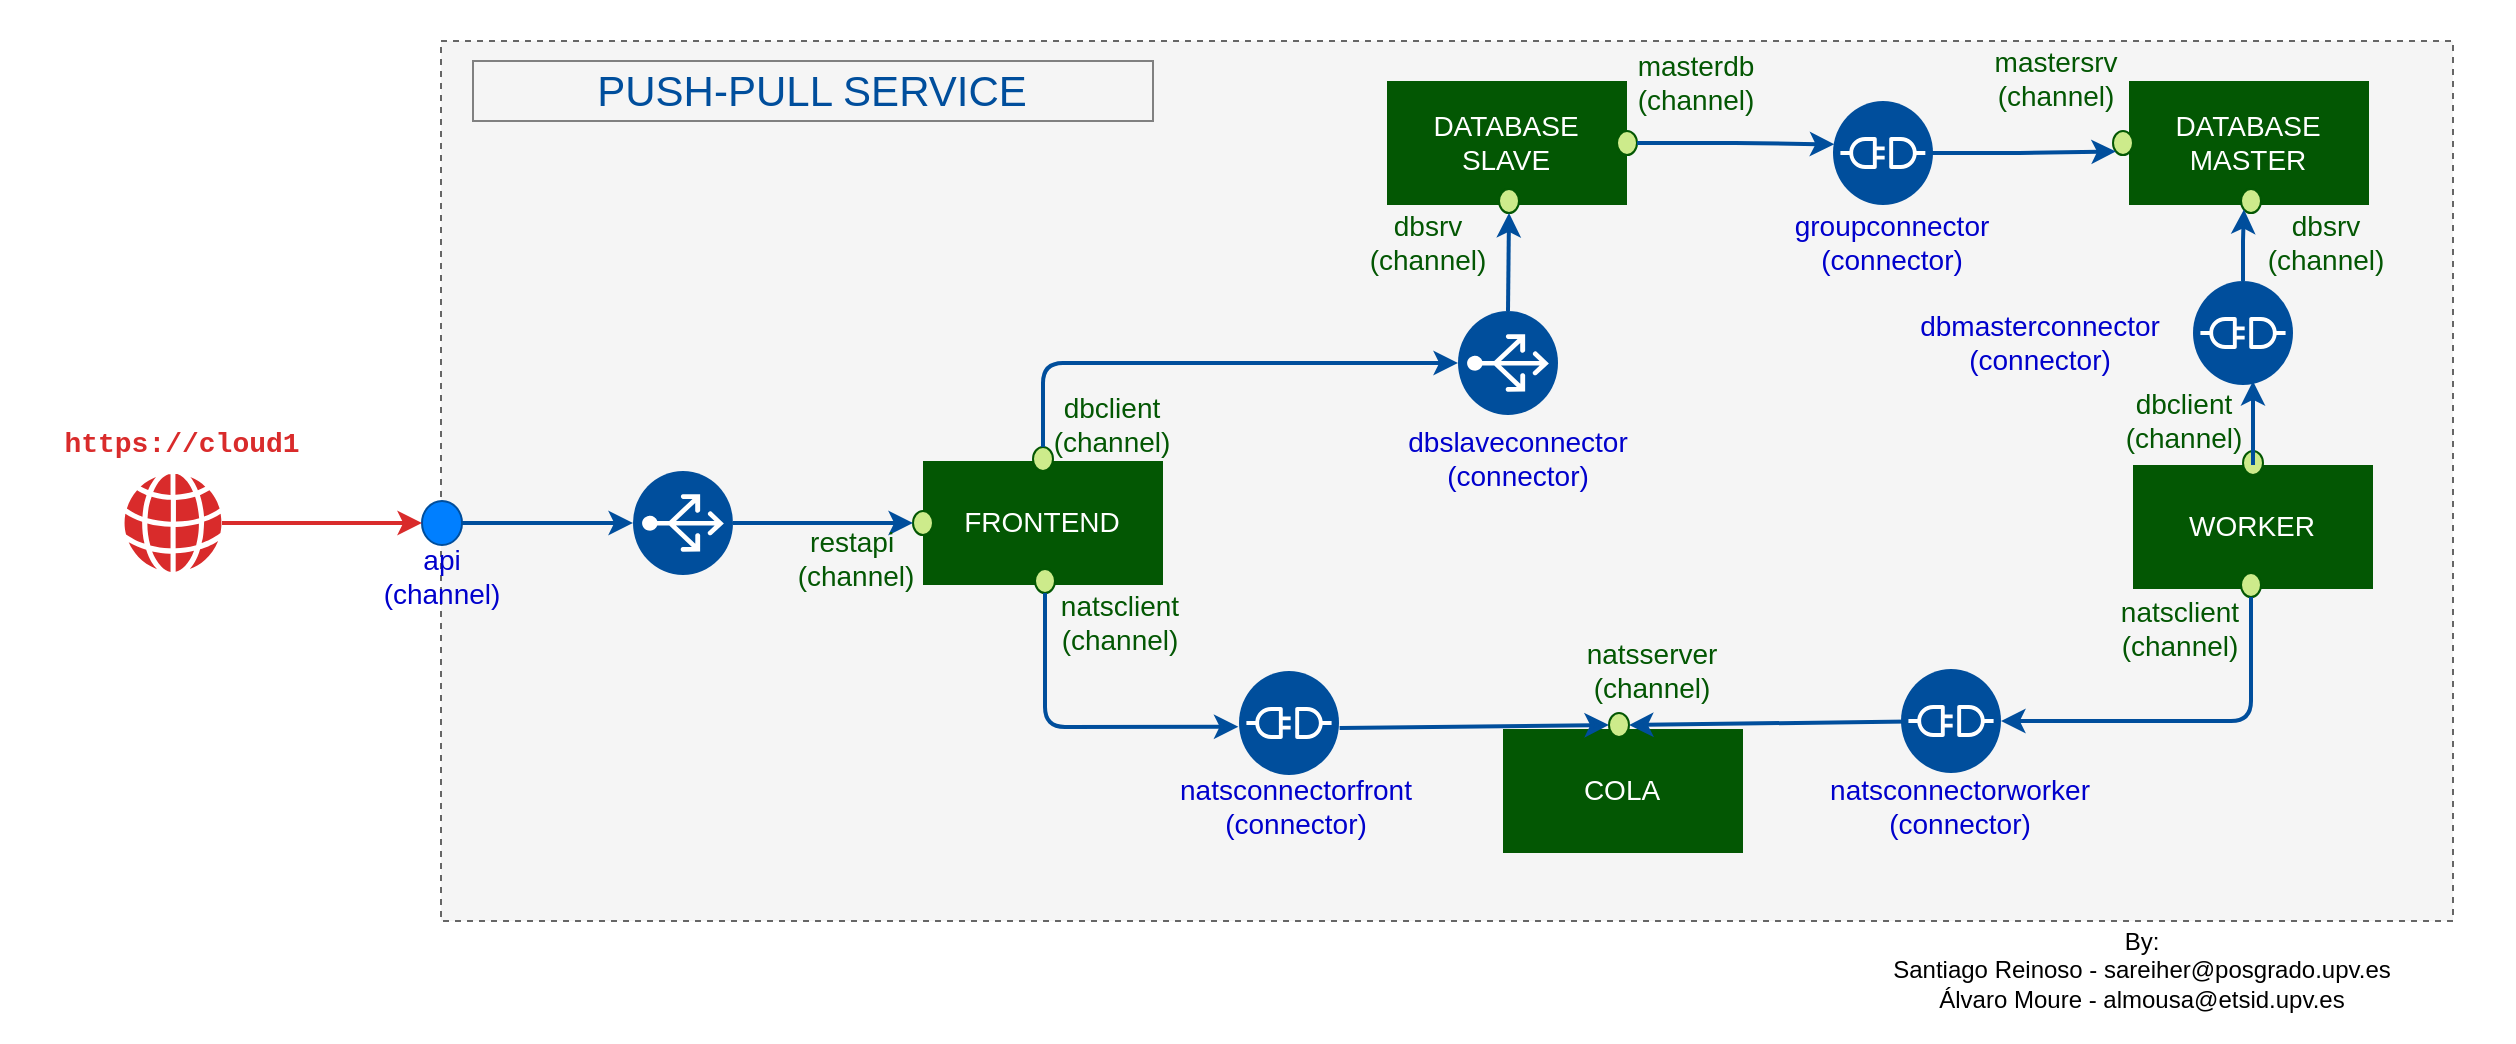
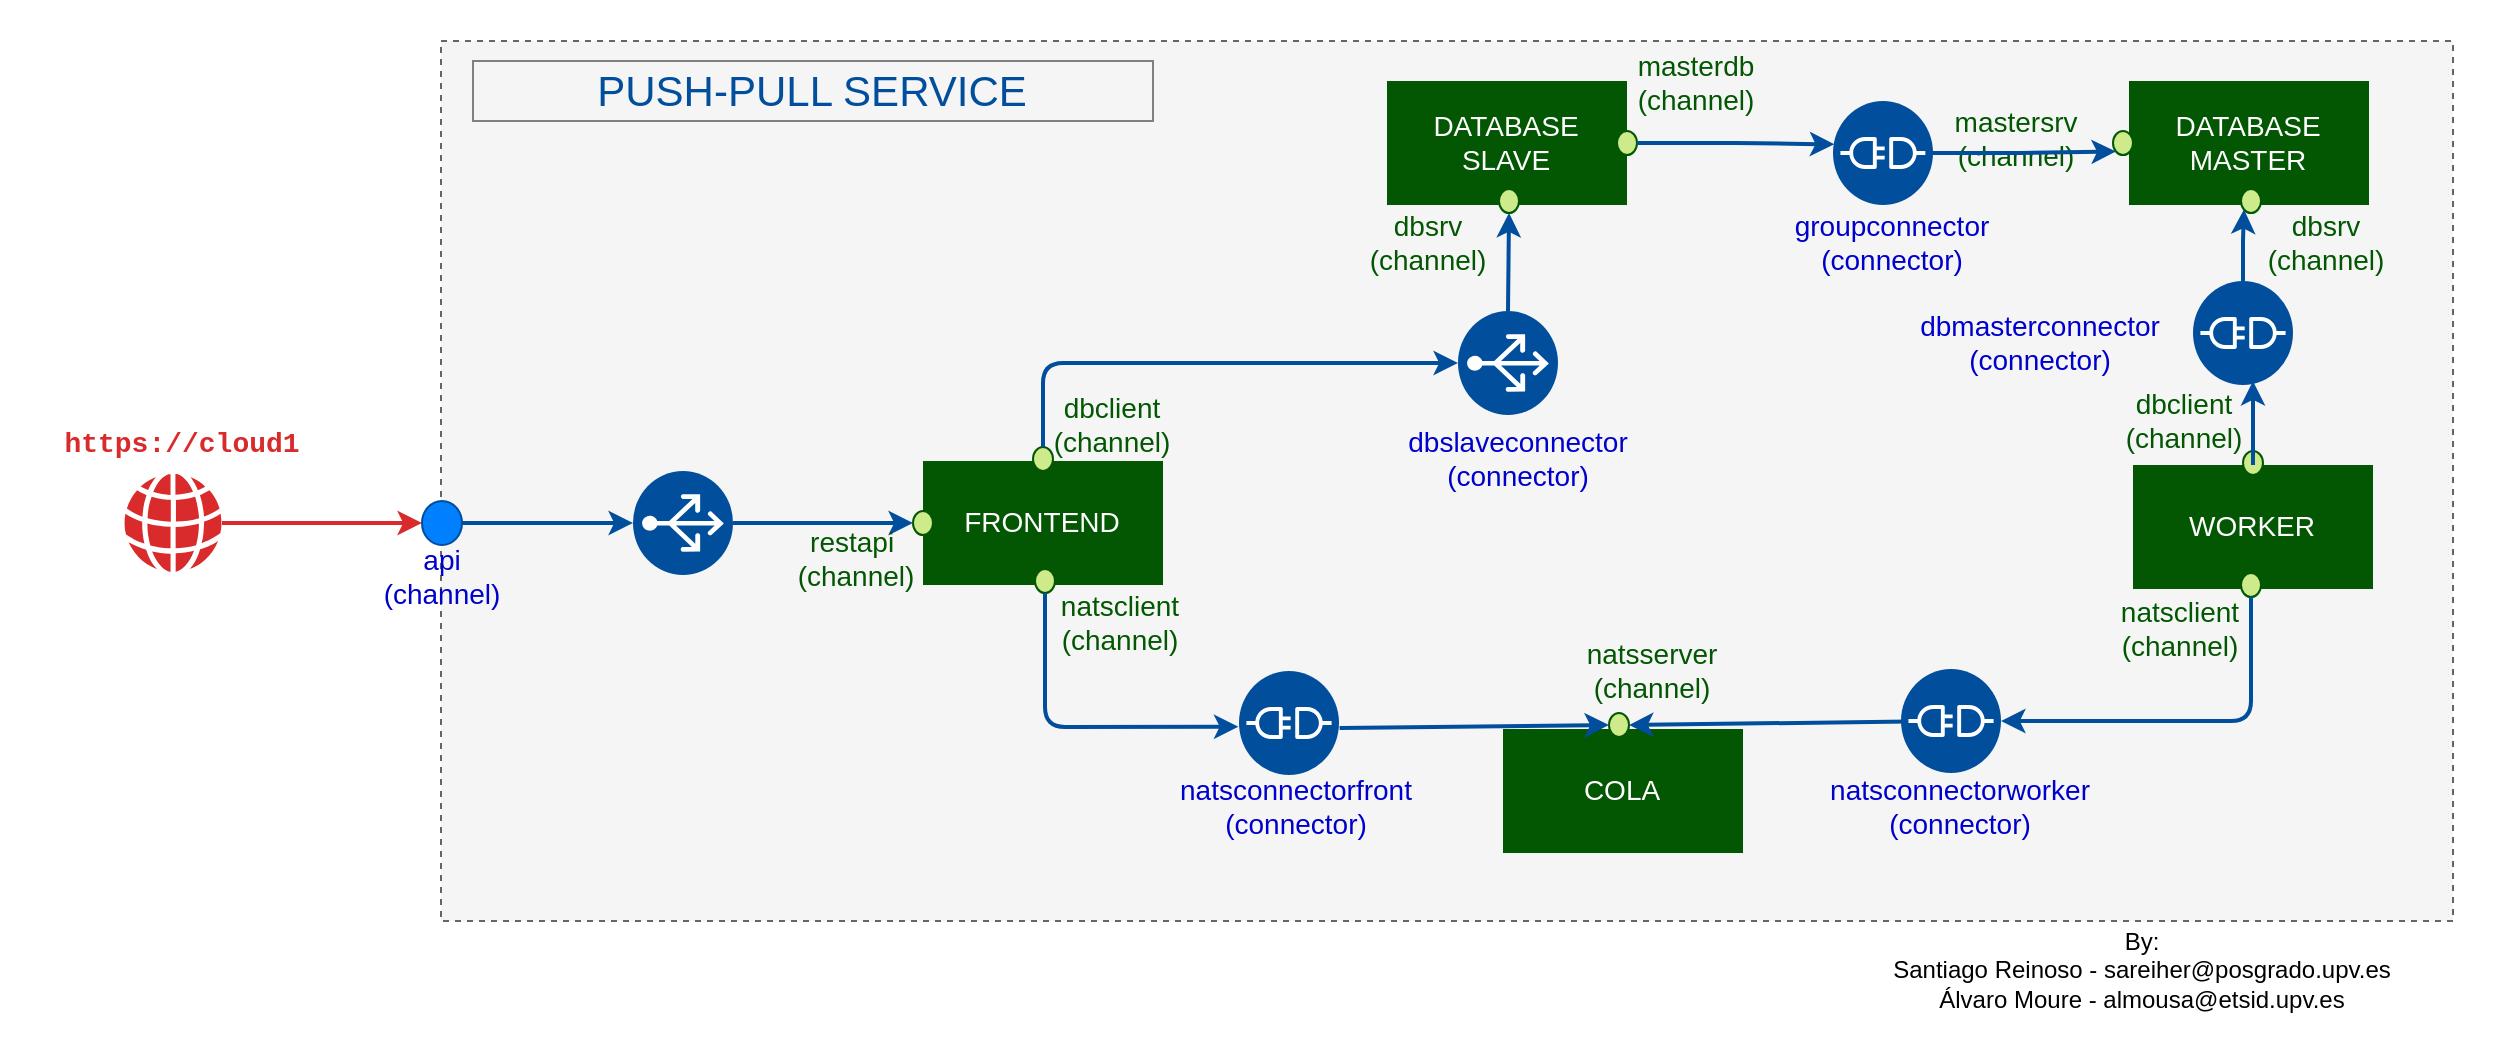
node "mastersrv (channel)": moved (2057, 79) -> (2017, 139)
